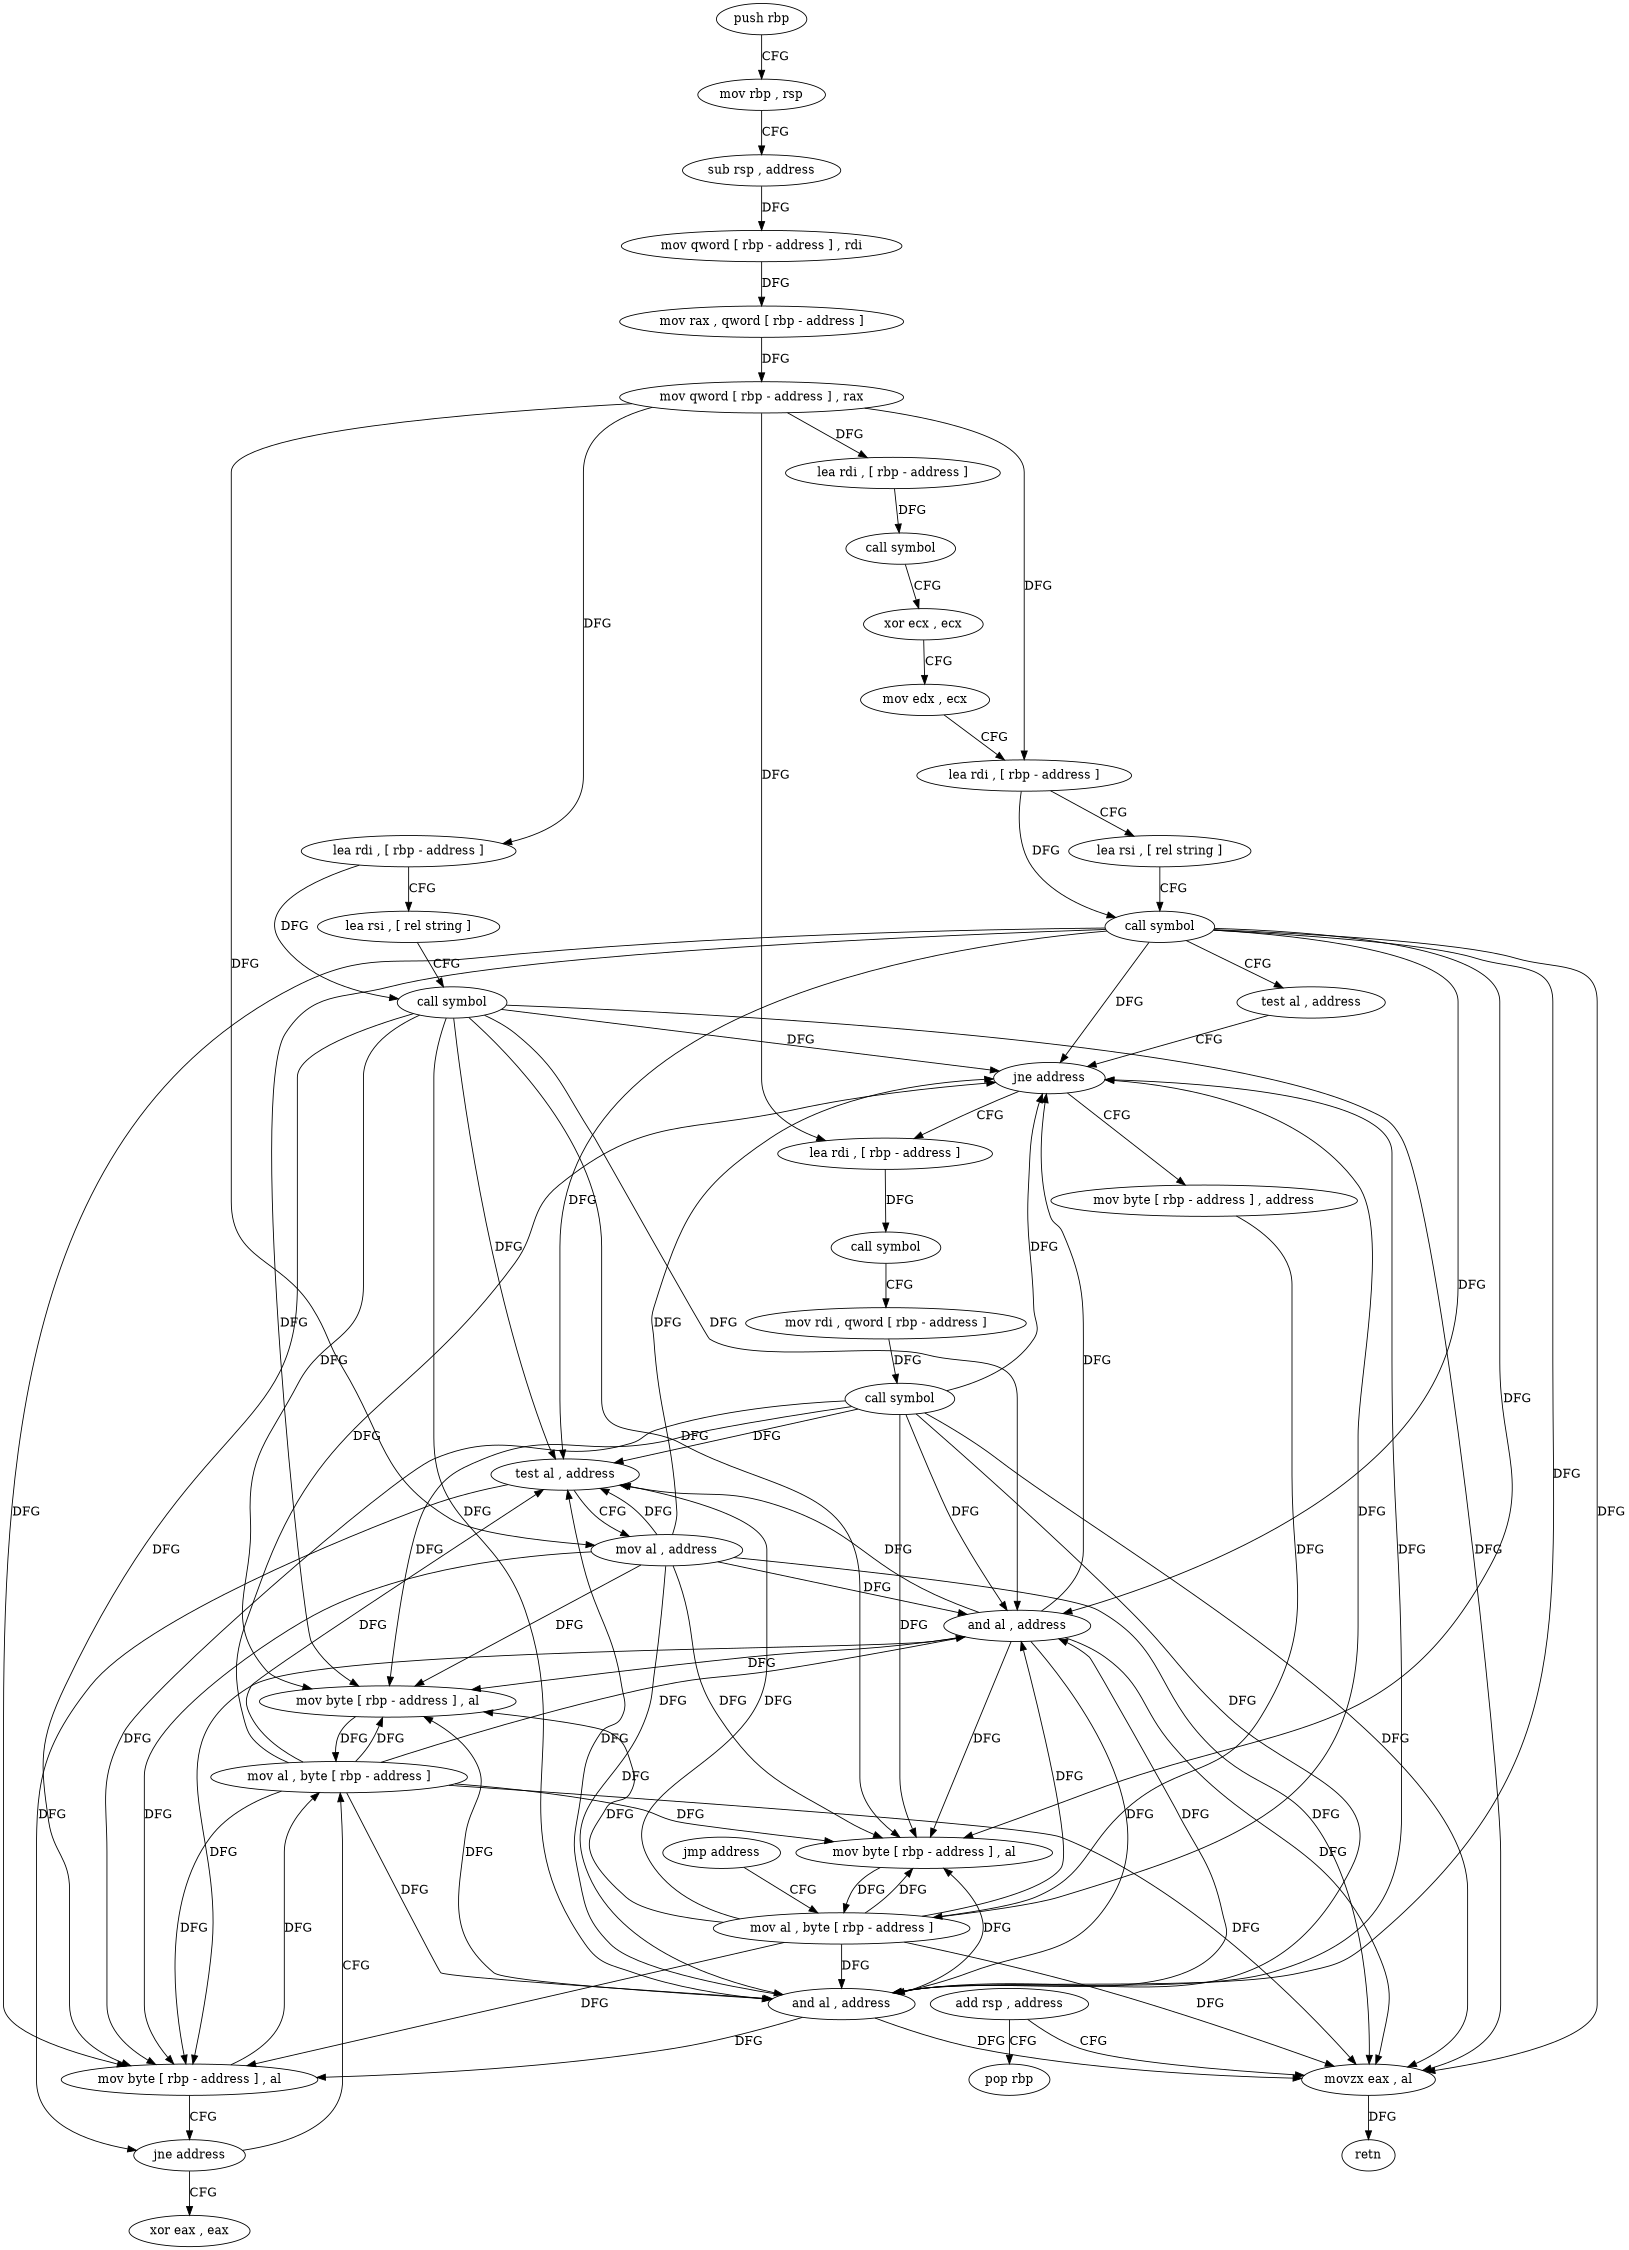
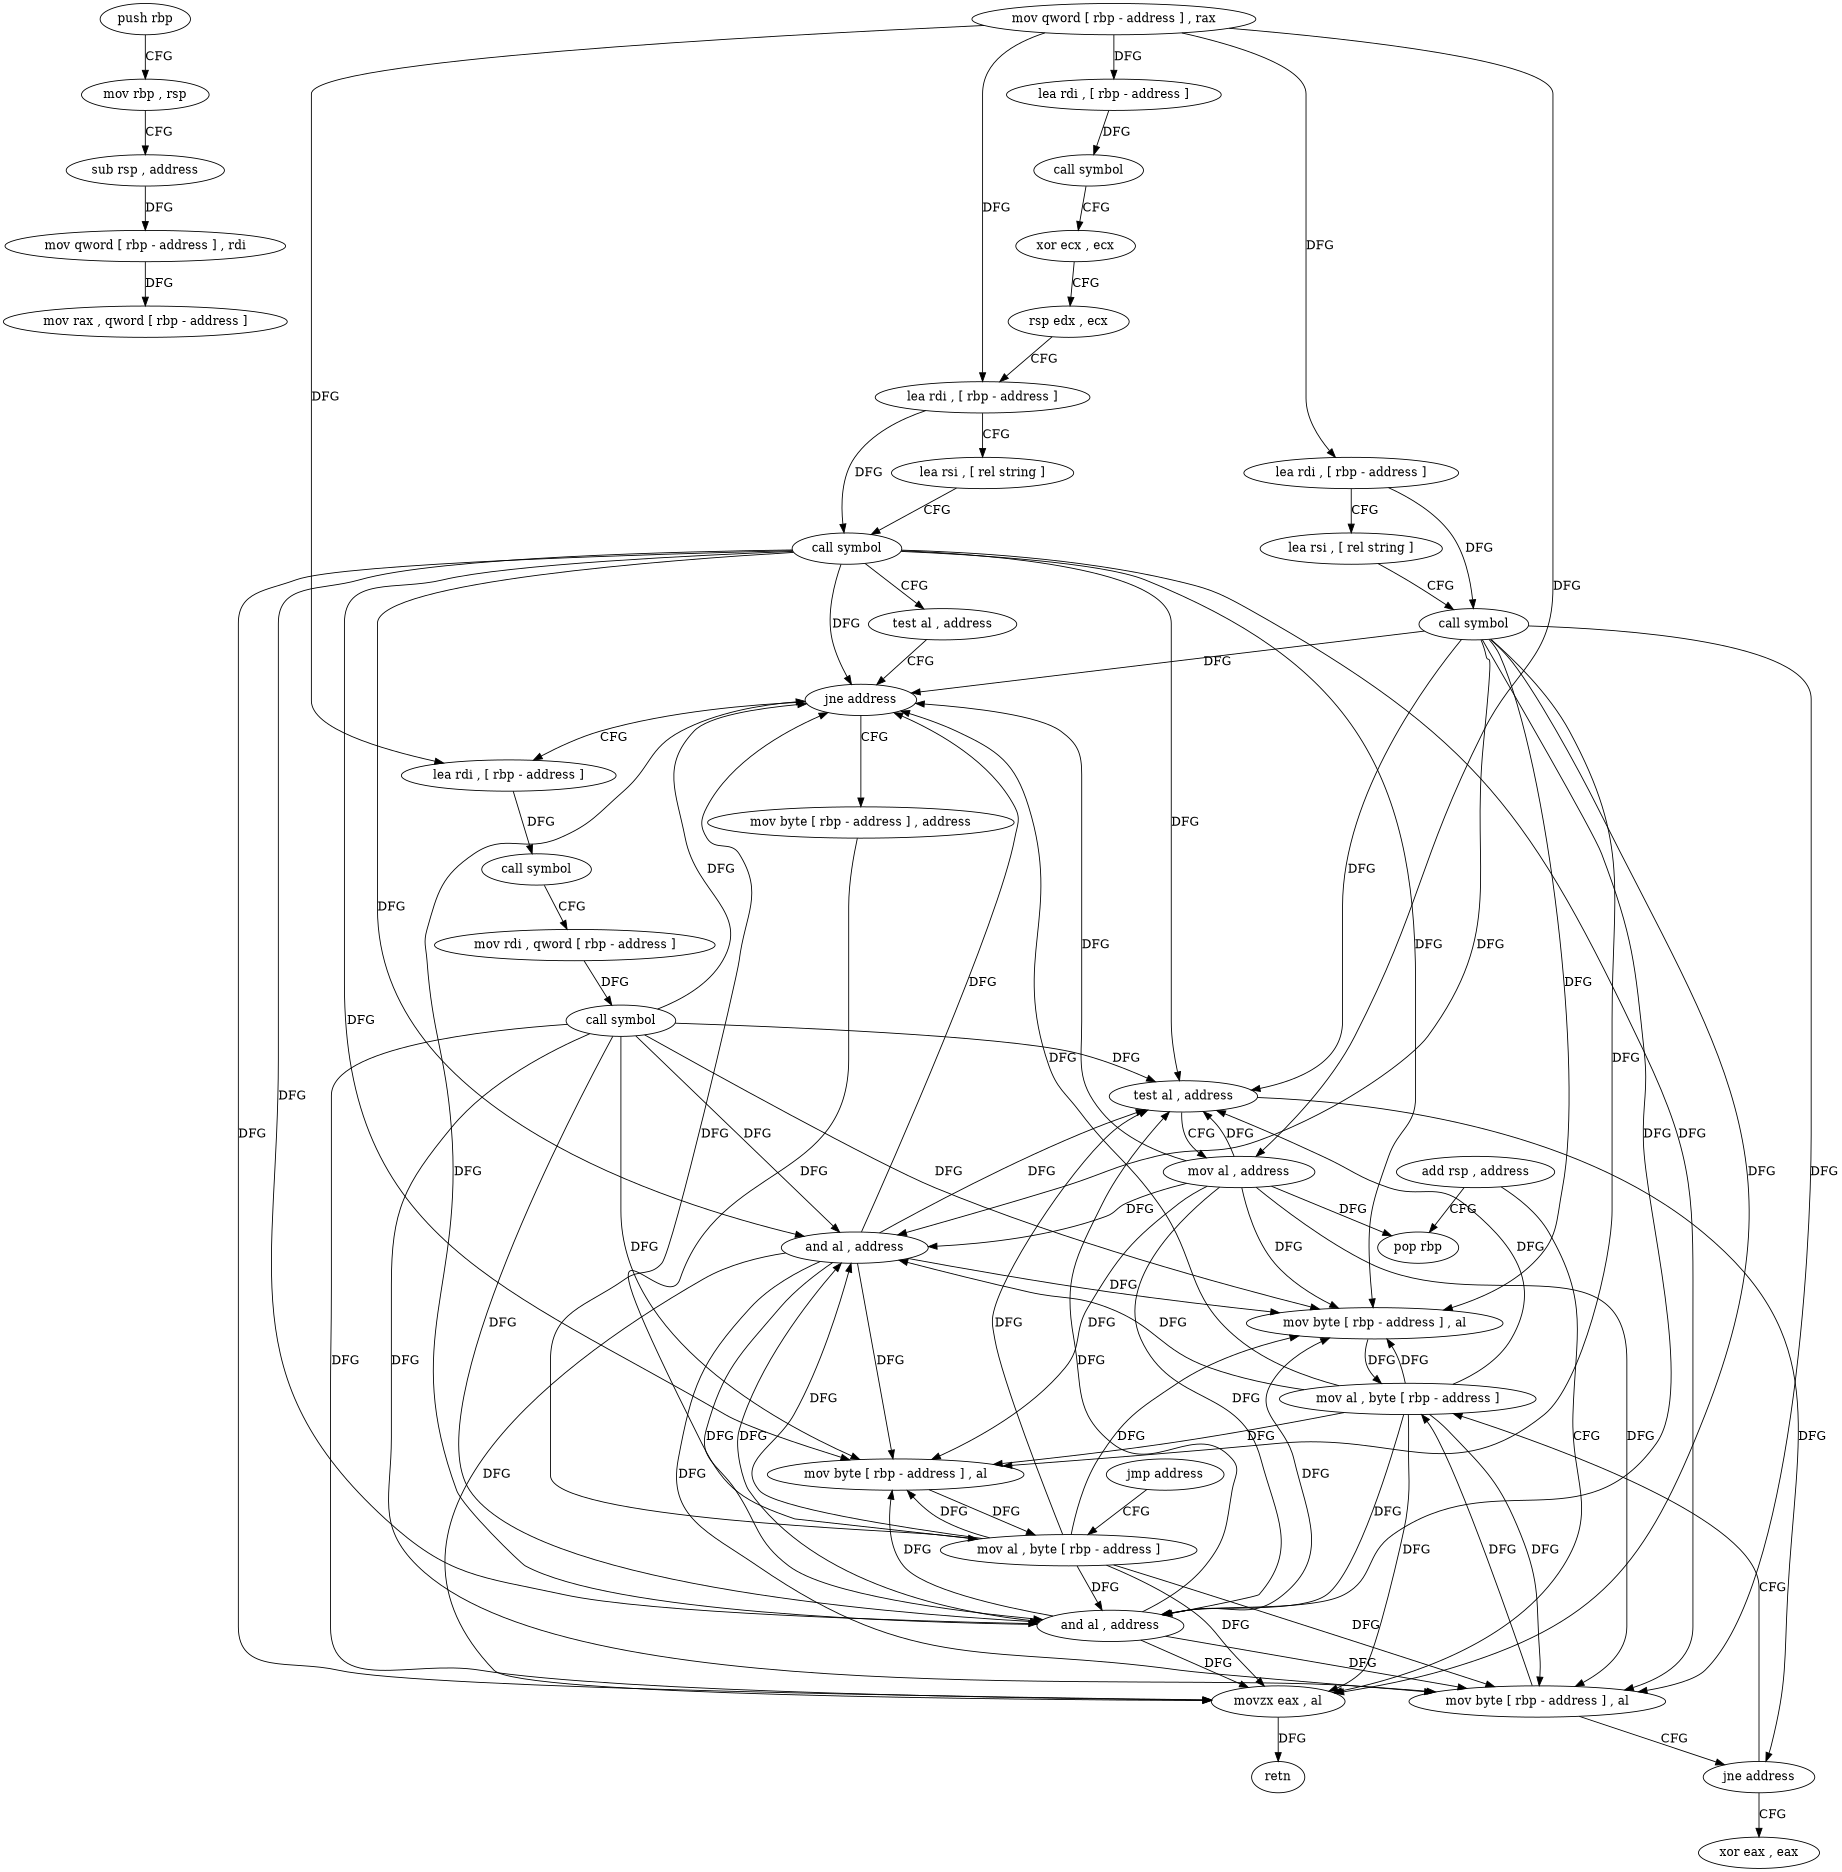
edge "mov rax , qword [ rbp - address ]" -> "mov qword [ rbp - address ] , rax": removed, label "DFG"
node "mov edx , ecx": label "mov edx , ecx" -> "rsp edx , ecx"
edge "mov al , address" -> "movzx eax , al": now "mov al , address" -> "pop rbp"
